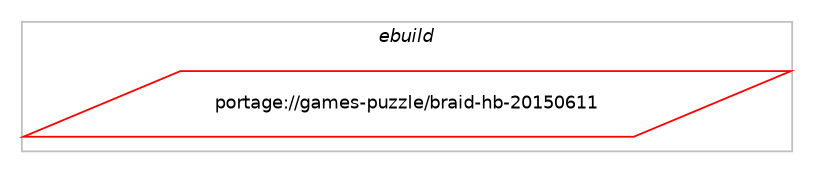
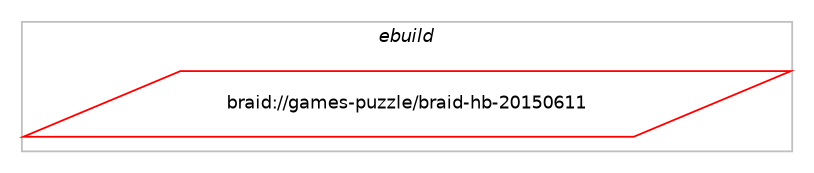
node "portage://games-puzzle/braid-hb-20150611": label "portage://games-puzzle/braid-hb-20150611" -> "braid://games-puzzle/braid-hb-20150611"
